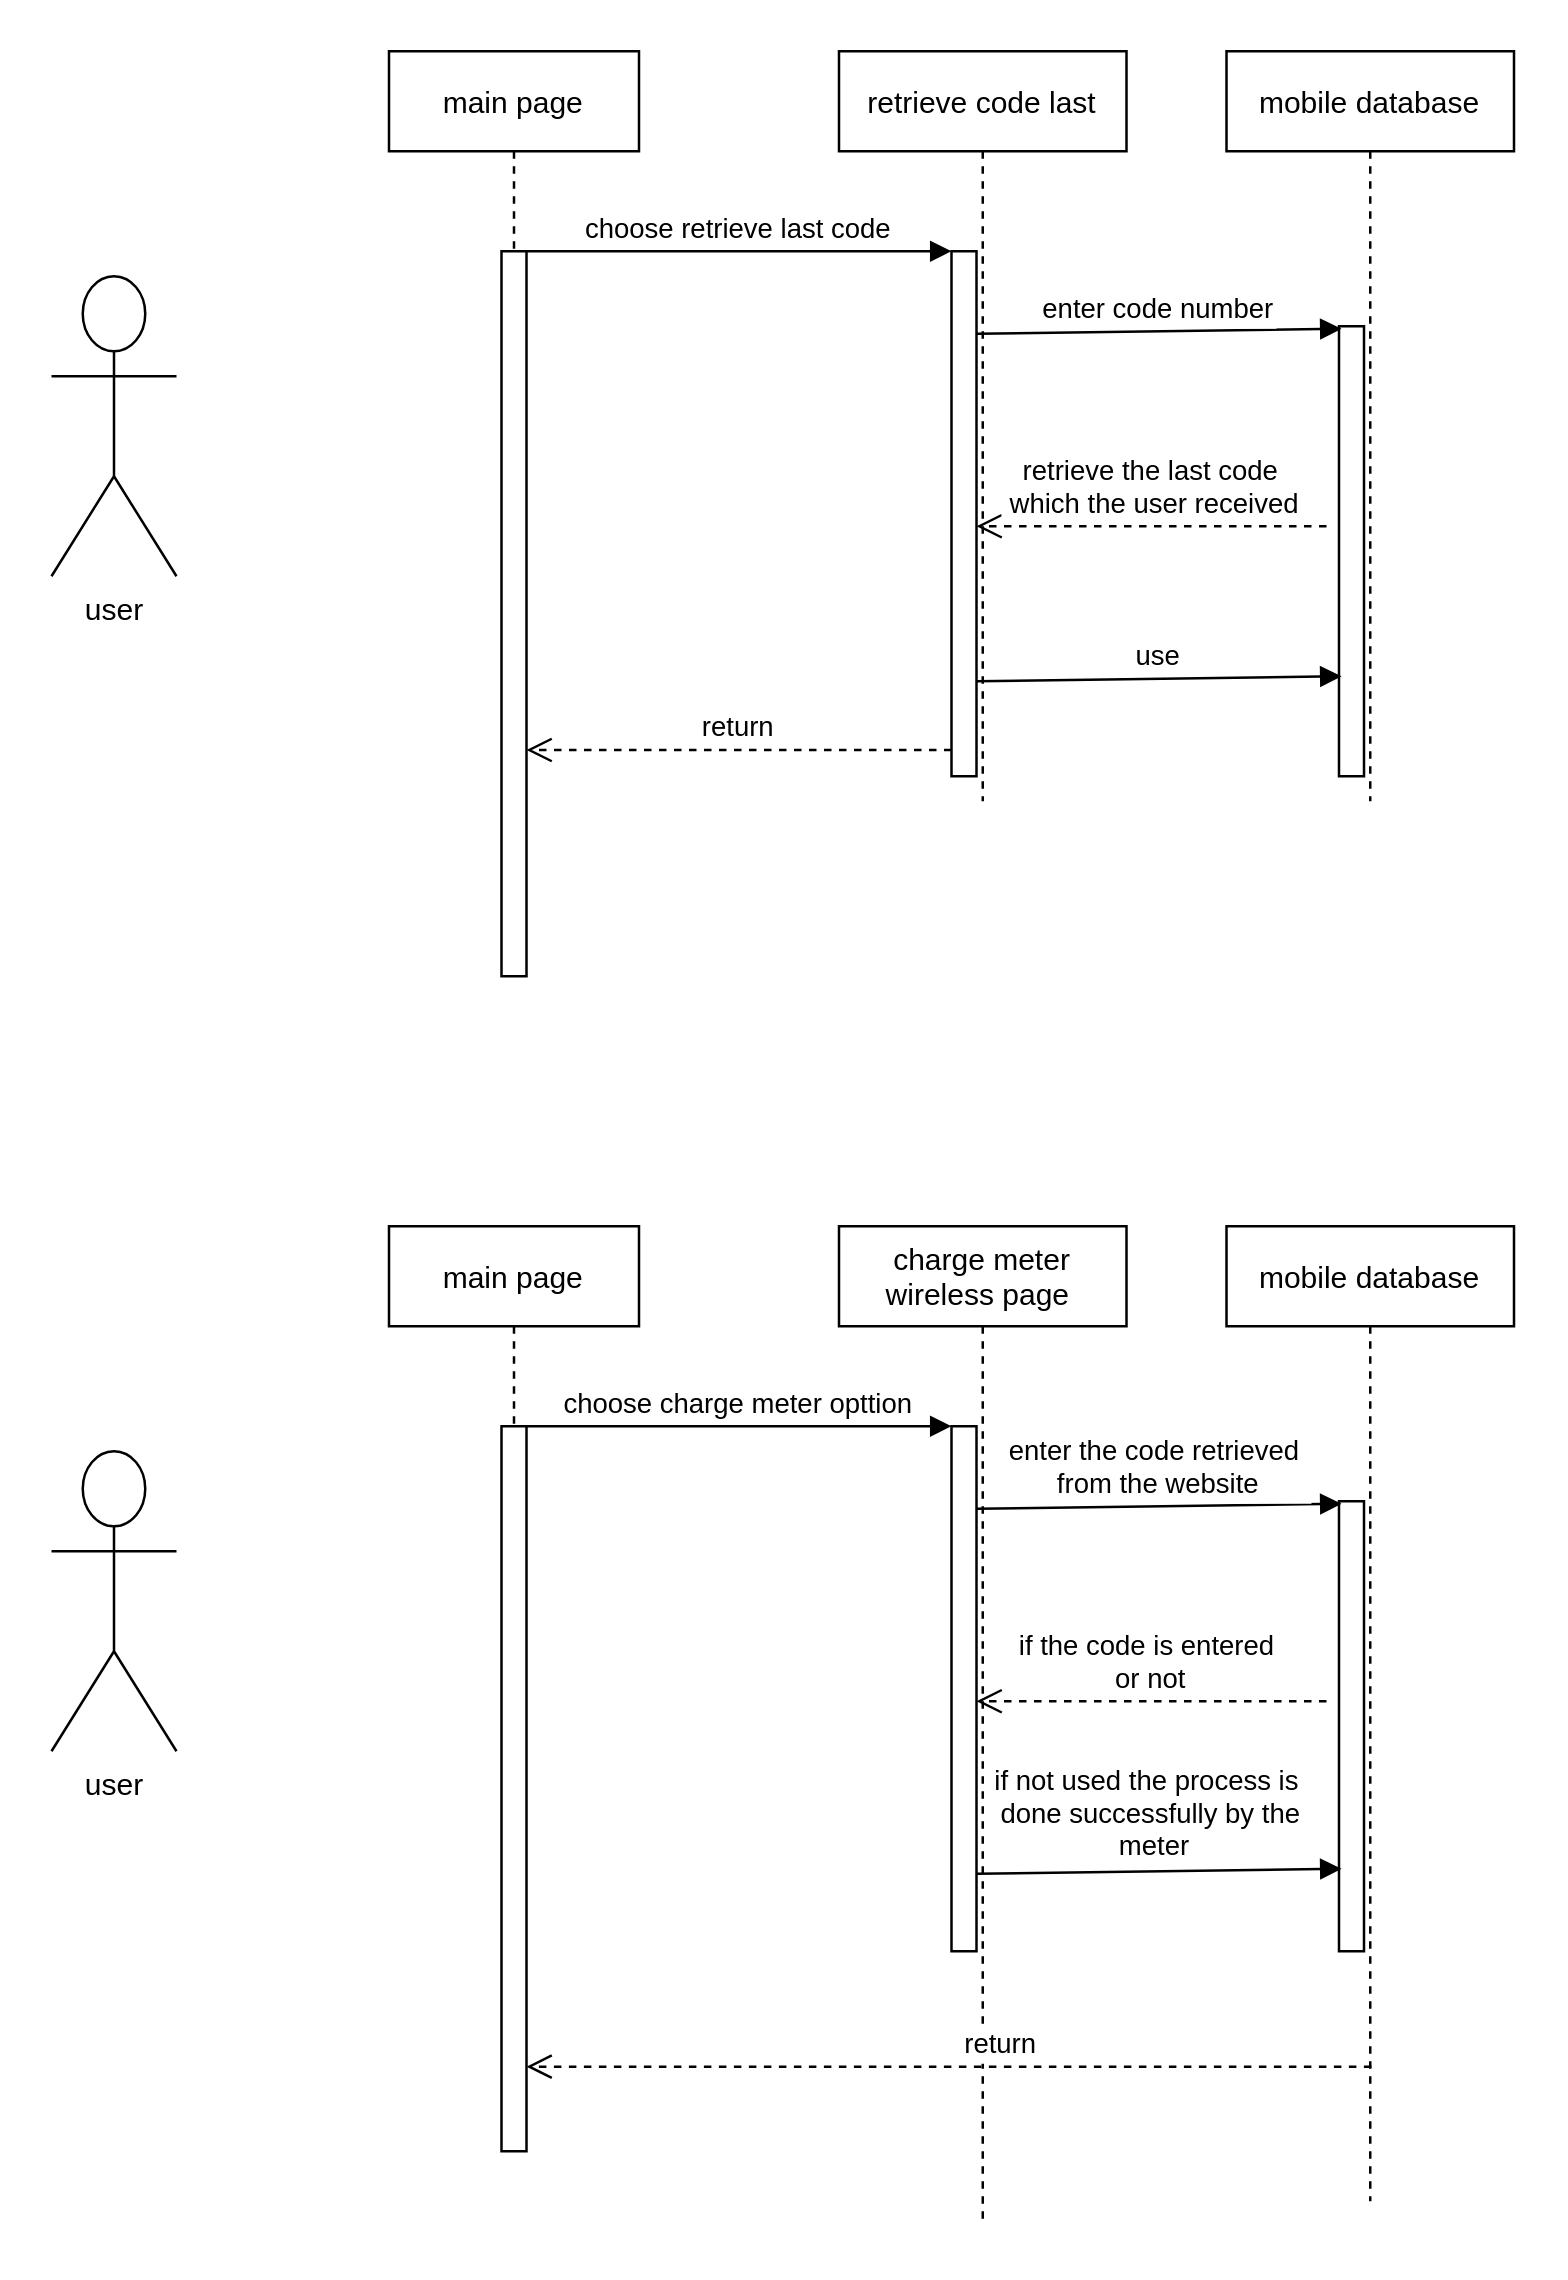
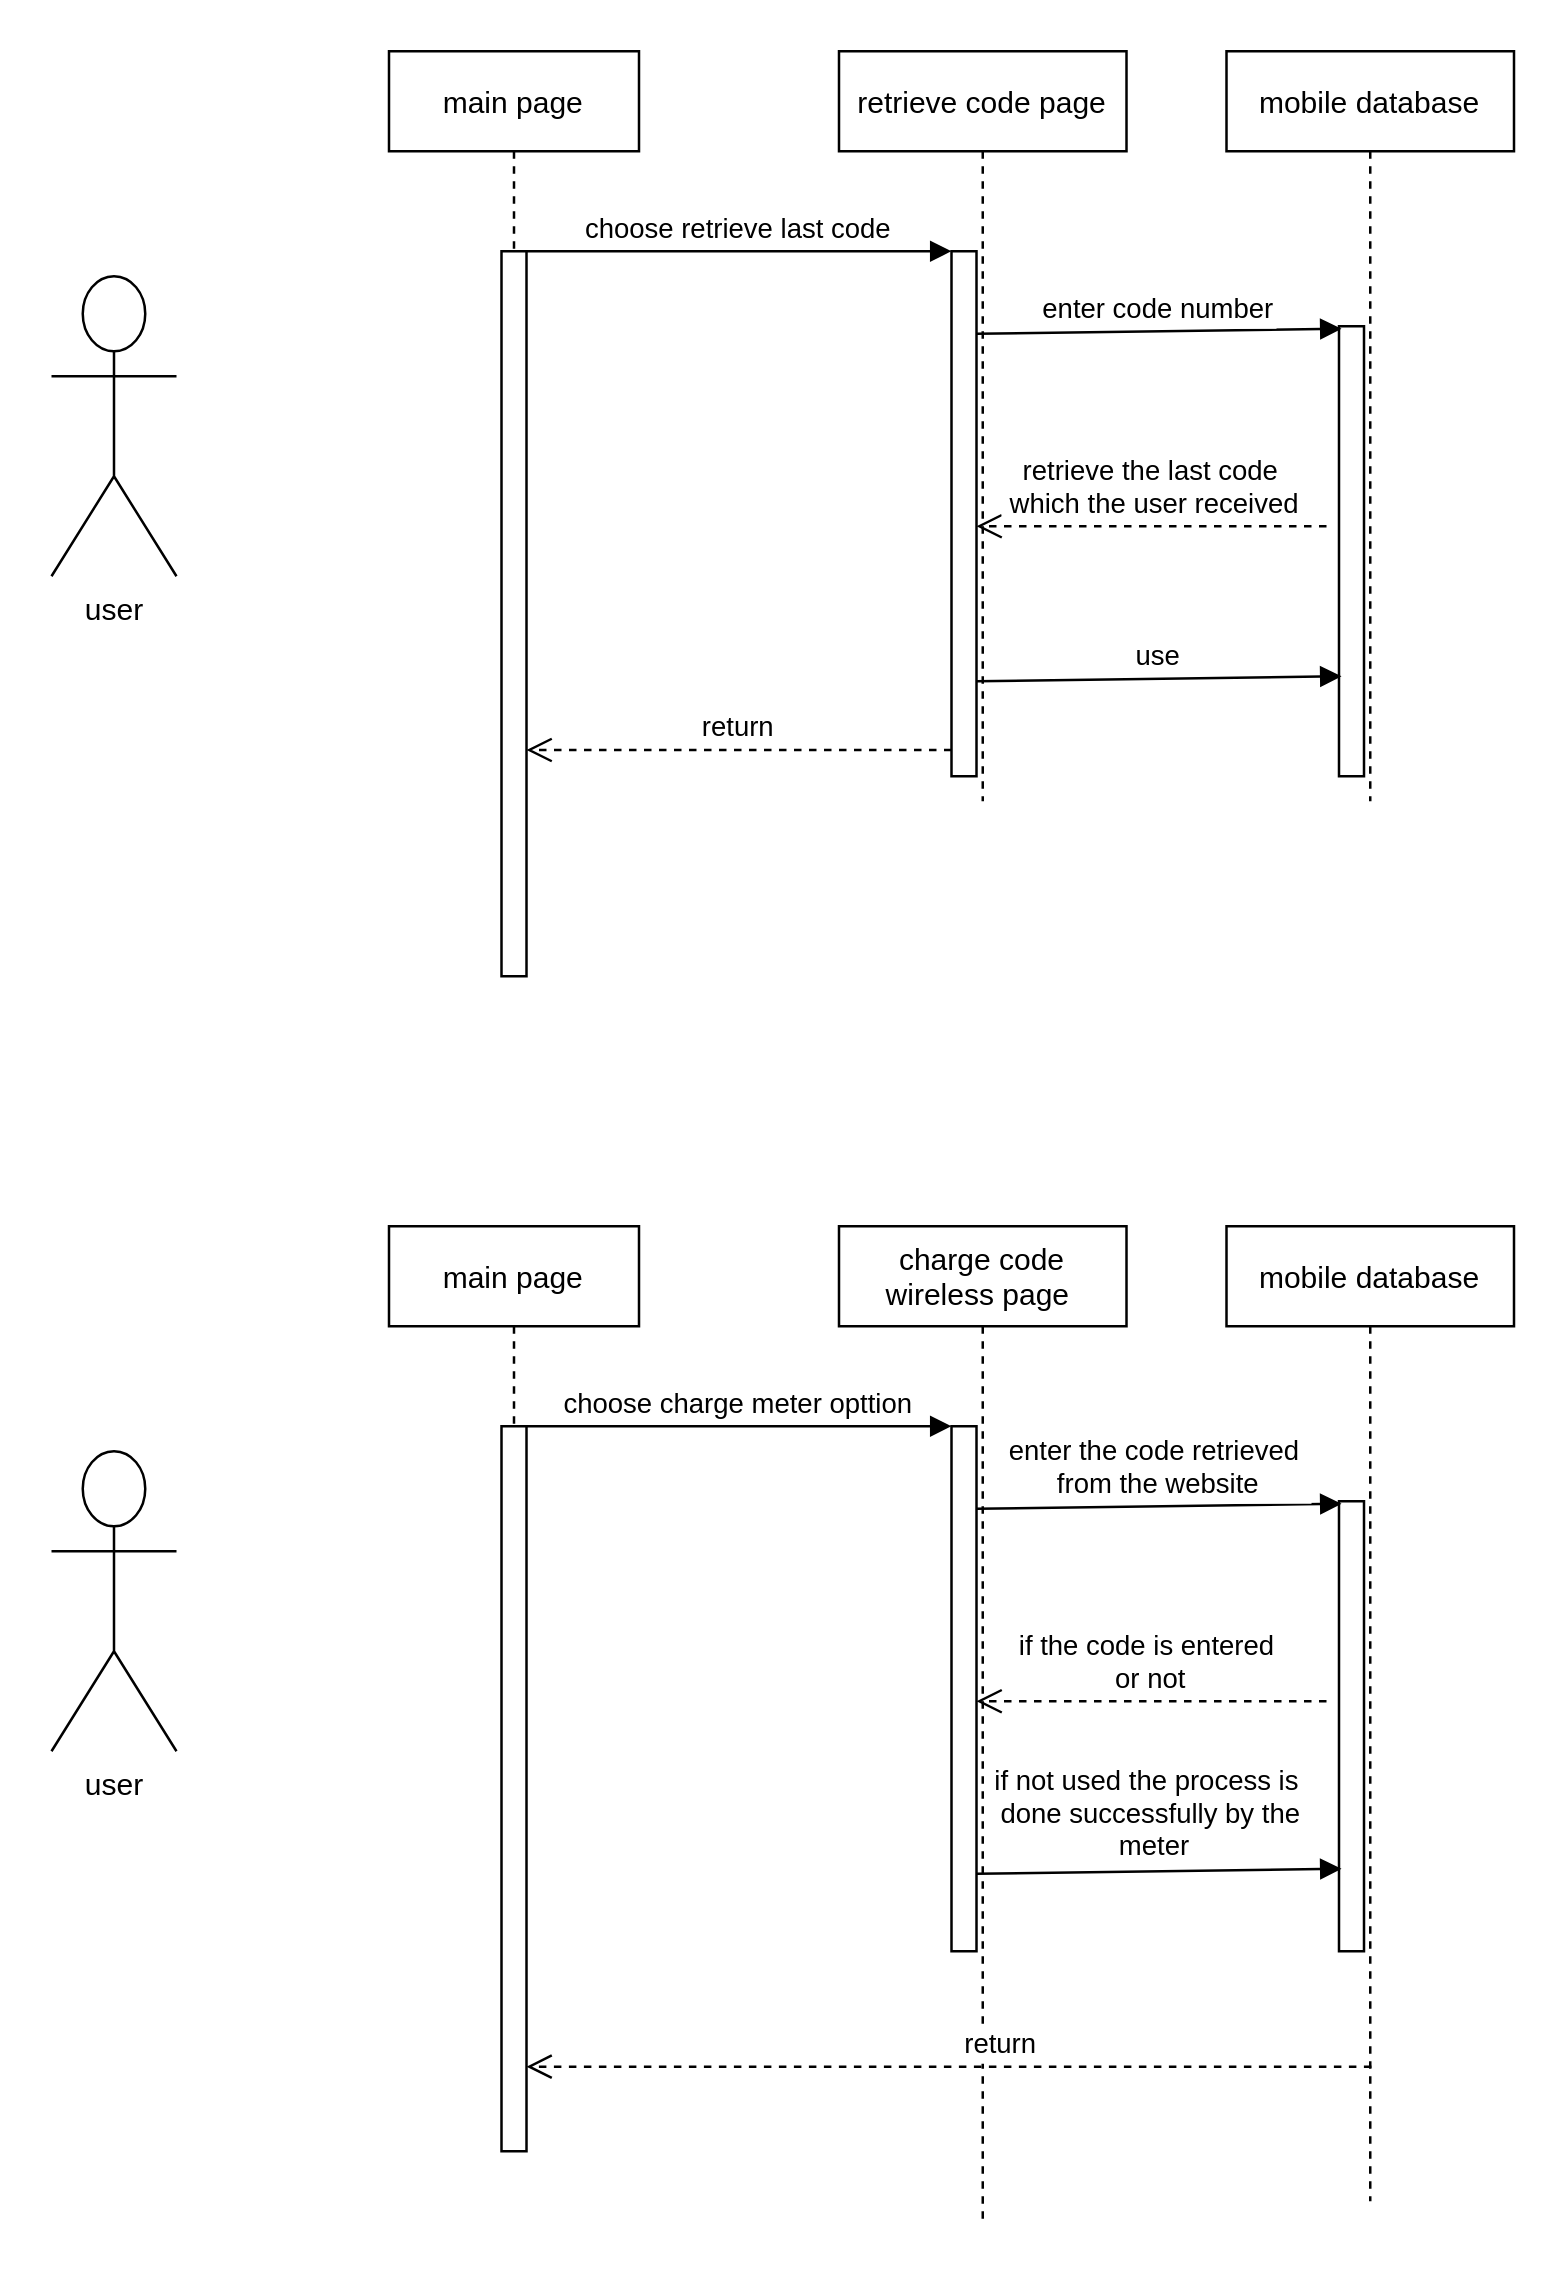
node "retrieve code last": label "retrieve code last" -> "retrieve code page"
node "charge meter wireless page": label "charge meter wireless page" -> "charge code wireless page"
